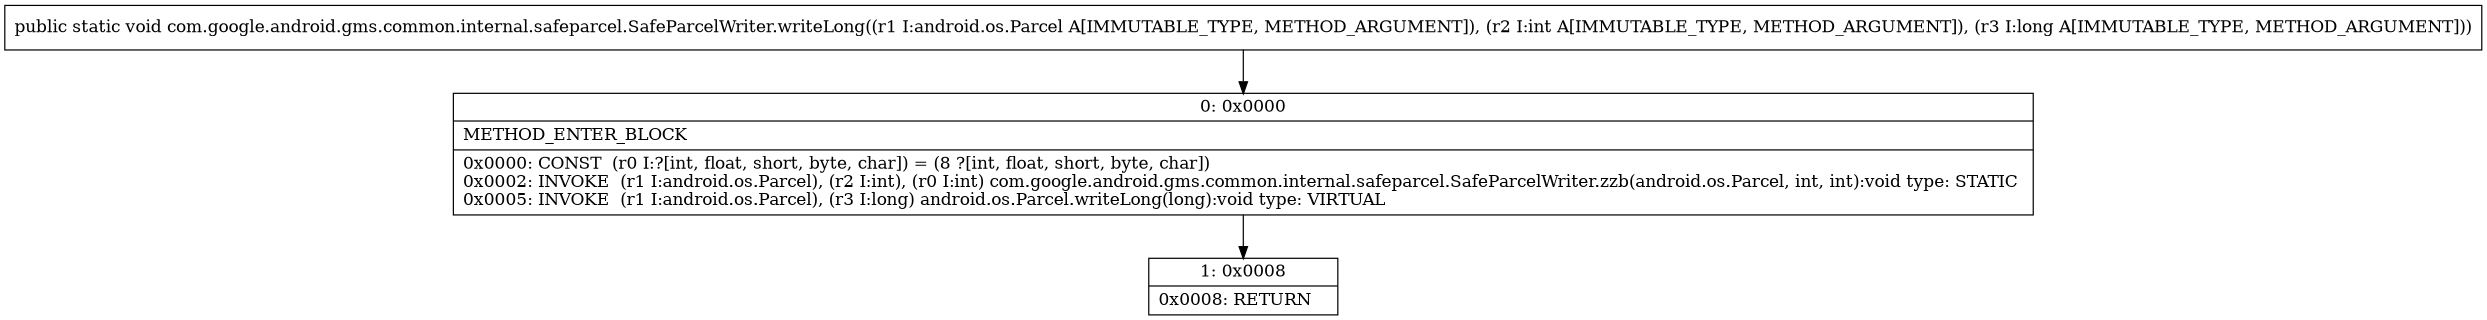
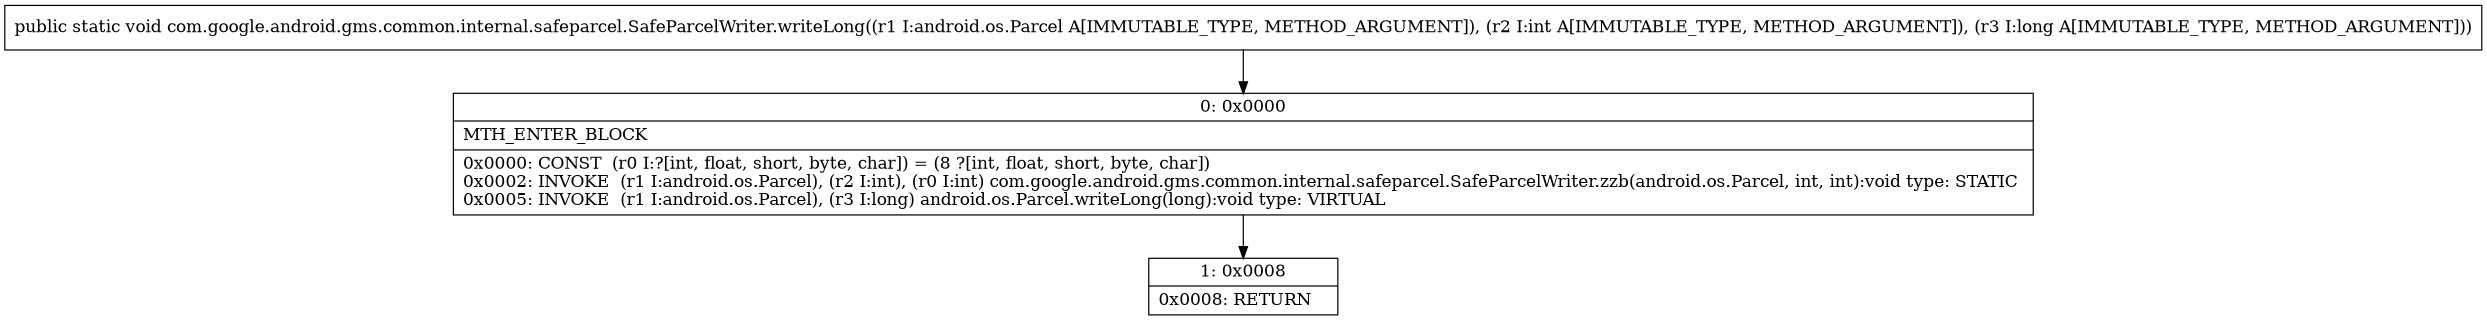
node "0: 0x0000": text "METHOD_ENTER_BLOCK" -> "MTH_ENTER_BLOCK"
